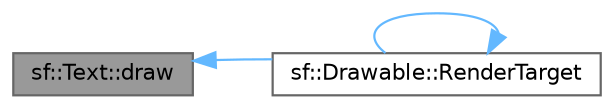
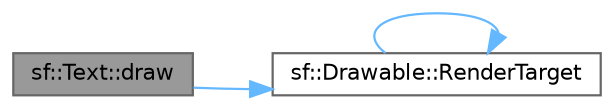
edge "sf::Drawable::RenderTarget" -> "sf::Text::draw": reversed
